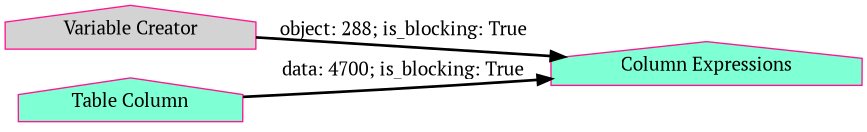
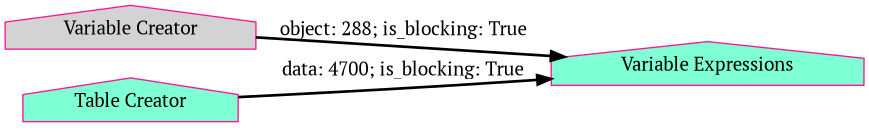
node "Column Expressions": label "Column Expressions" -> "Variable Expressions"
node "Table Column": label "Table Column" -> "Table Creator"
